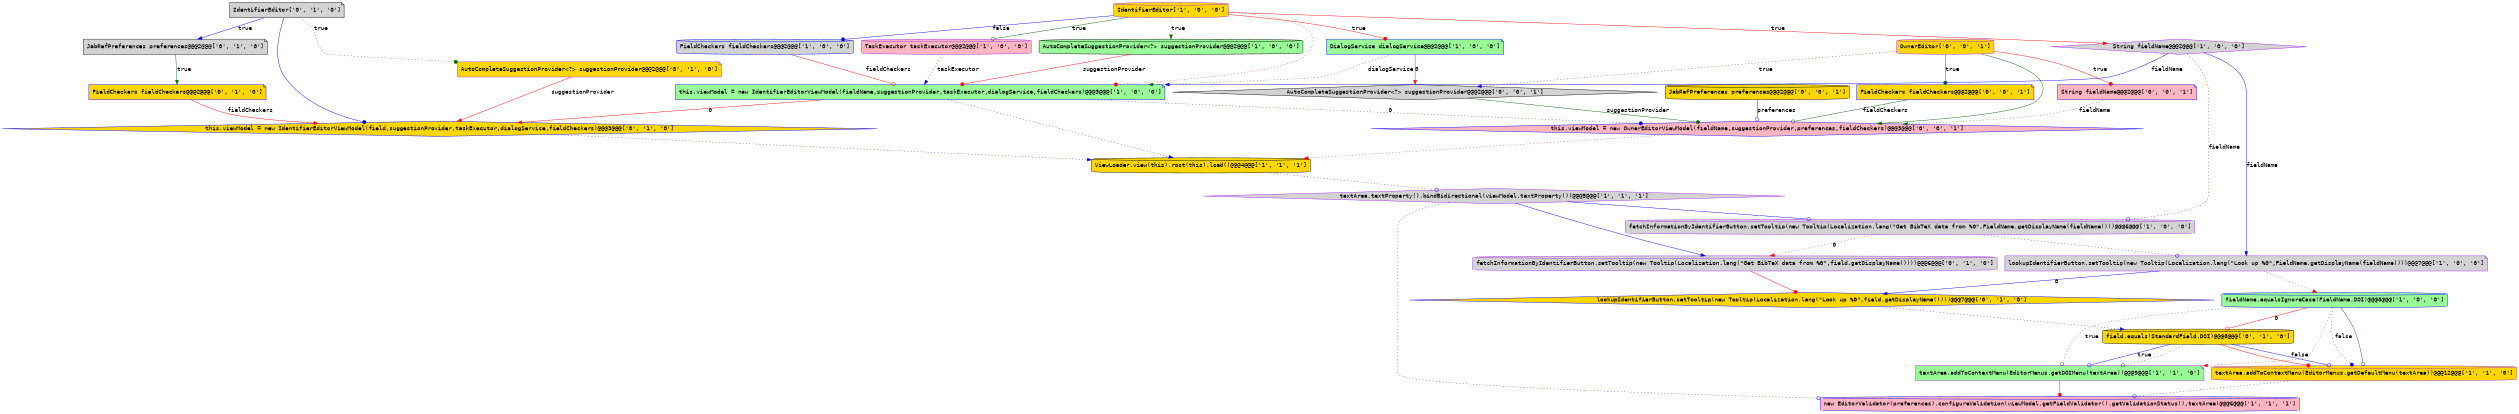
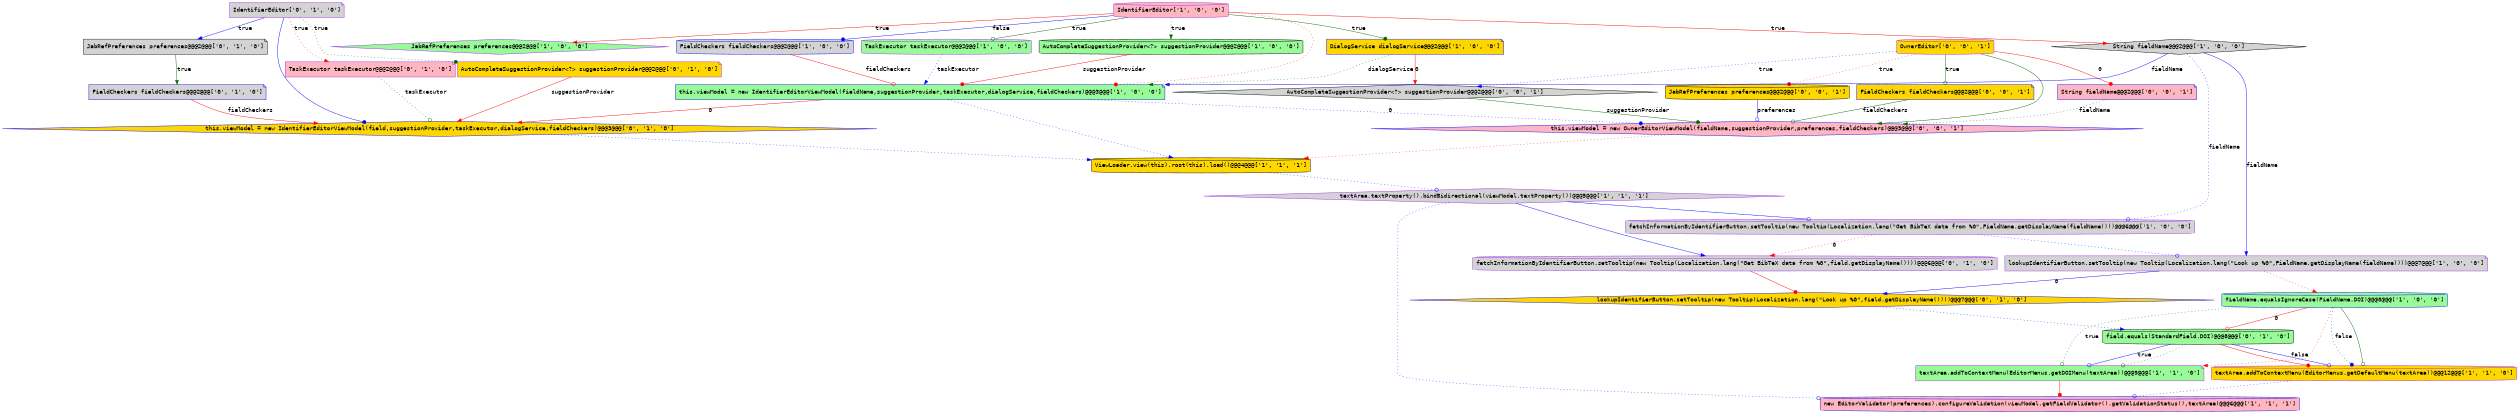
node "IdentifierEditor['0', '1', '0']": color black -> purple
node "IdentifierEditor['1', '0', '0']": fillcolor gold -> lightpink
edge "IdentifierEditor['1', '0', '0']" -> "DialogService dialogService@@@2@@@['1', '0', '0']": color red -> darkgreen
node "JabRefPreferences preferences@@@2@@@['1', '0', '0']": added
node "TaskExecutor taskExecutor@@@2@@@['1', '0', '0']": fillcolor lightpink -> palegreen
node "DialogService dialogService@@@2@@@['1', '0', '0']": fillcolor palegreen -> gold
node "String fieldName@@@2@@@['1', '0', '0']": color purple -> black
edge "OwnerEditor['0', '0', '1']" -> "FieldCheckers fieldCheckers@@@2@@@['0', '0', '1']": arrowhead dot -> odot
node "TaskExecutor taskExecutor@@@2@@@['0', '1', '0']": added
edge "OwnerEditor['0', '0', '1']" -> "JabRefPreferences preferences@@@2@@@['0', '0', '1']": added, label "true"
edge "OwnerEditor['0', '0', '1']" -> "String fieldName@@@2@@@['0', '0', '1']": label "true" -> "0"
node "FieldCheckers fieldCheckers@@@2@@@['0', '1', '0']": fillcolor gold -> lightgrey
node "field.equals(StandardField.DOI)@@@8@@@['0', '1', '0']": fillcolor gold -> palegreen
